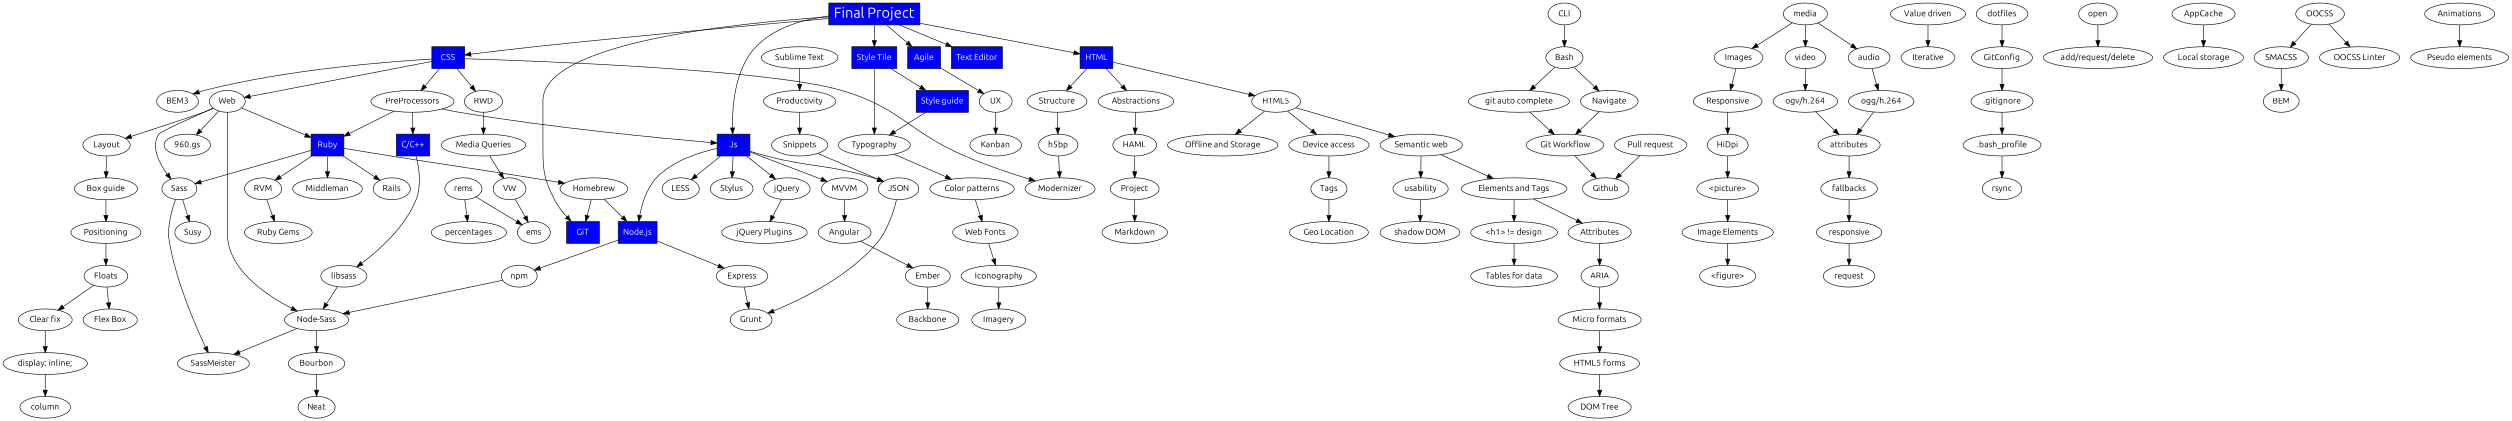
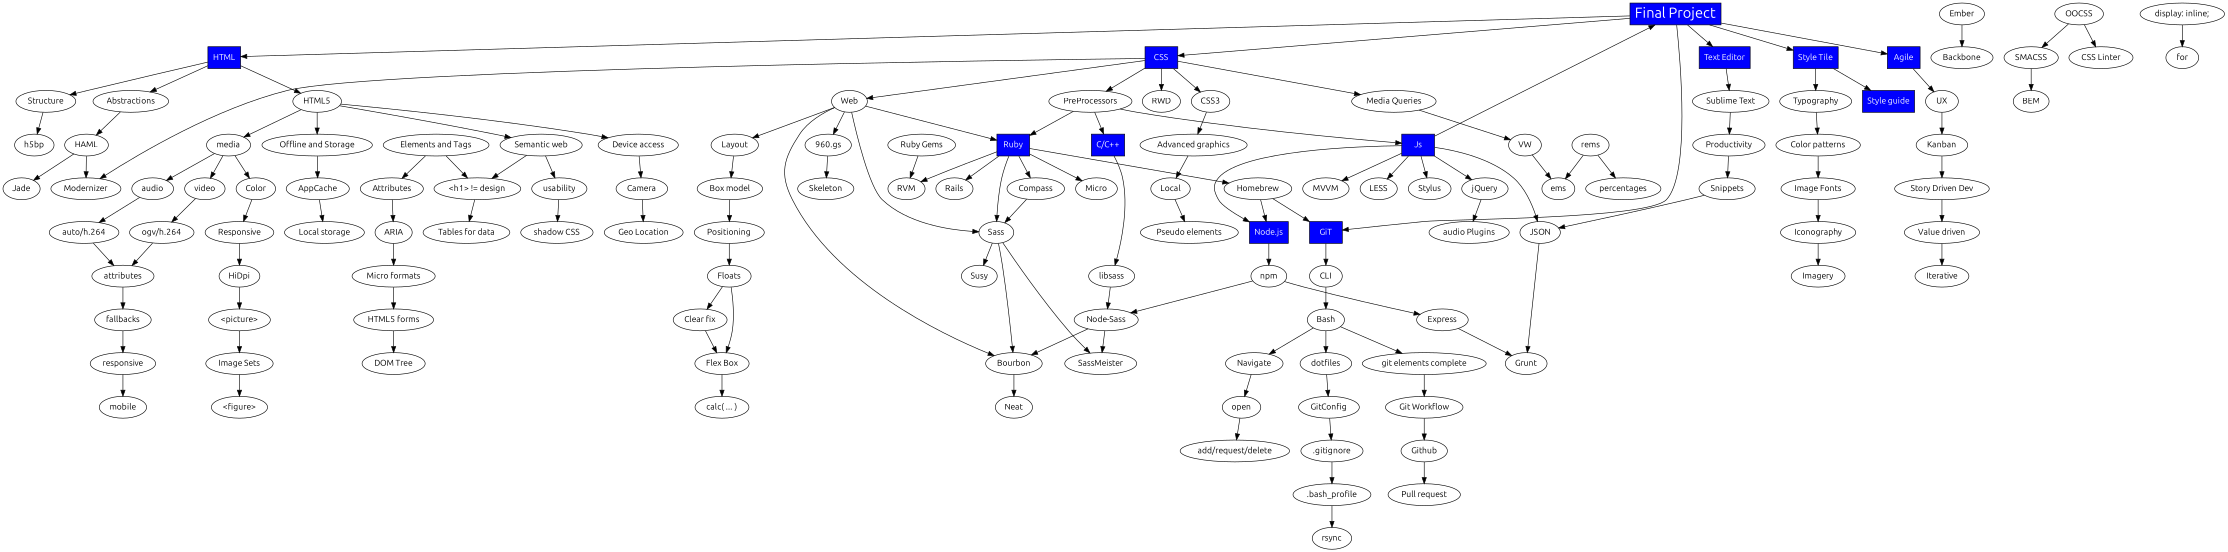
node "Animations": label "Animations" -> "Local"
edge "Final Project" -> "Js": reversed
node "Images": label "Images" -> "Color"
node "OOCSS Linter": label "OOCSS Linter" -> "CSS Linter"
edge "Text Editor" -> "Sublime Text": added
node "BEM3": label "BEM3" -> "CSS3"
node "git auto complete": label "git auto complete" -> "git elements complete"
node "ogg/h.264": label "ogg/h.264" -> "auto/h.264"
edge "RWD" -> "Media Queries": now "CSS" -> "Media Queries"
edge "Style guide" -> "Typography": removed
edge "Navigate" -> "Git Workflow": now "Navigate" -> "open"
edge "HTML5" -> "media": added
node "Advanced graphics": added
edge "Offline and Storage" -> "AppCache": added
edge "h5bp" -> "Modernizer": now "HAML" -> "Modernizer"
edge "Semantic web" -> "Elements and Tags": now "Semantic web" -> "<h1> != design"
edge "Pull request" -> "Github": reversed
node "Box guide": label "Box guide" -> "Box model"
node "Middleman": label "Middleman" -> "Micro"
node "Skeleton": added
node "Compass": added
node "Project": label "Project" -> "Jade"
node "Tags": label "Tags" -> "Camera"
node "Story Driven Dev": added
edge "RVM" -> "Ruby Gems": reversed
edge "Web" -> "Node-Sass": now "Web" -> "Bourbon"
node "jQuery Plugins": label "jQuery Plugins" -> "audio Plugins"
node "Angular": removed
node "Web Fonts": label "Web Fonts" -> "Image Fonts"
node "Markdown": removed
node "shadow DOM": label "shadow DOM" -> "shadow CSS"
node "Image Elements": label "Image Elements" -> "Image Sets"
edge "GiT" -> "CLI": added
edge "Node.js" -> "Express": now "npm" -> "Express"
node "request": label "request" -> "mobile"
edge "Sass" -> "Bourbon": added
edge "Clear fix" -> "display: inline;": now "Clear fix" -> "Flex Box"
edge "Bash" -> "dotfiles": added
node "column": label "column" -> "for"
node "calc( ... )": added
